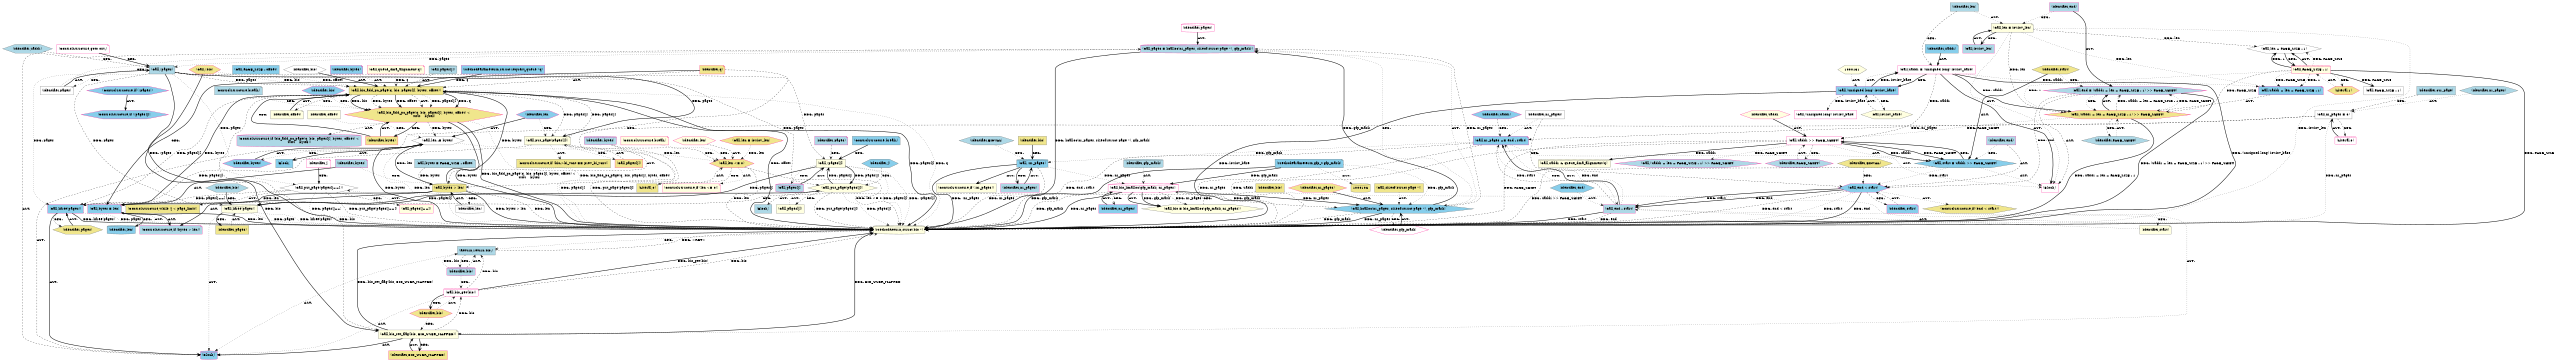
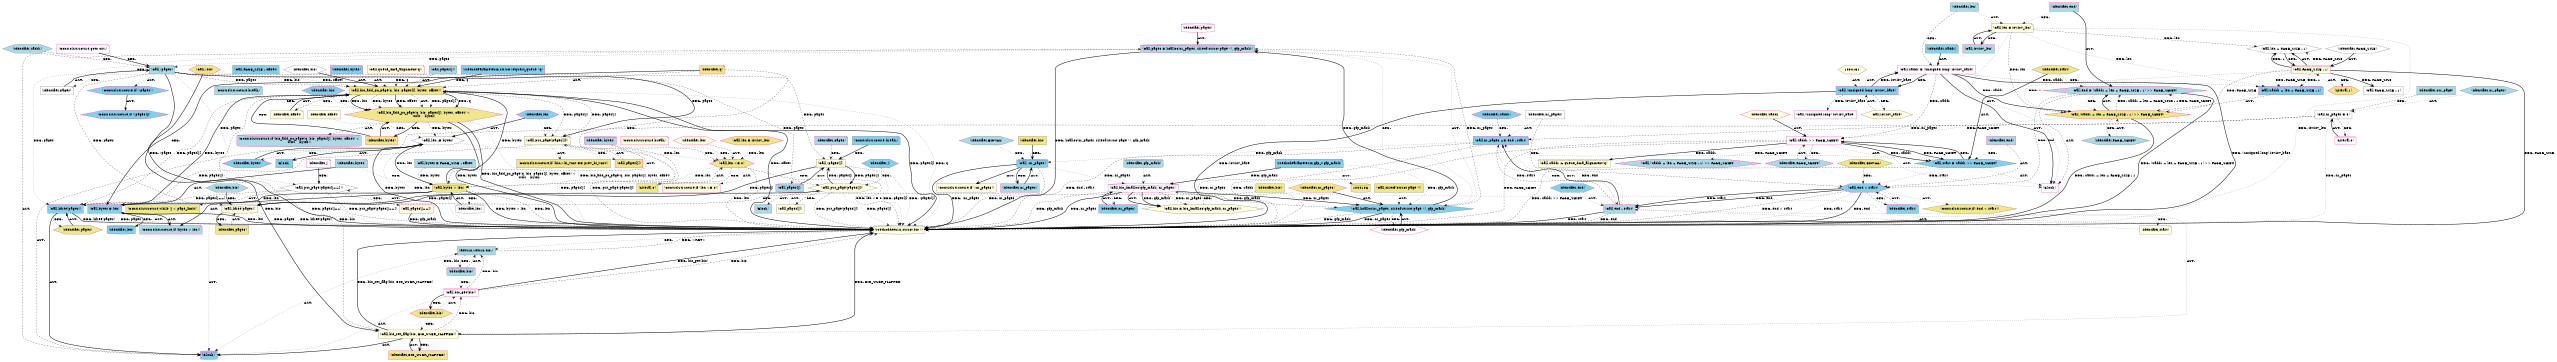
node "(Identifier,PAGE_SIZE)": added
edge "(Call,!pages)" -> "(ControlStructure,if (!pages))": added, label "AST:"
edge "(Call,len <= 0)" -> "(Call,bytes > len)": added, label "DDG: len"
edge "(MethodParameterIn,gfp_t gfp_mask)" -> "(MethodReturn,struct bio *)": now "(Call,pages[j++])" -> "(MethodReturn,struct bio *)"
